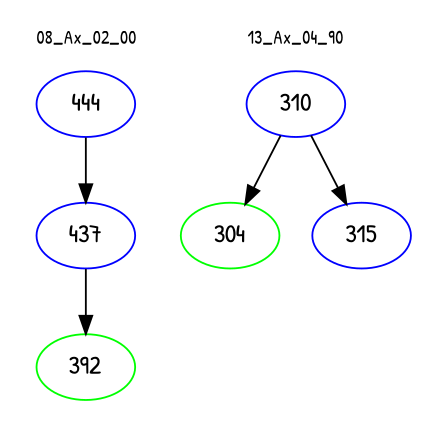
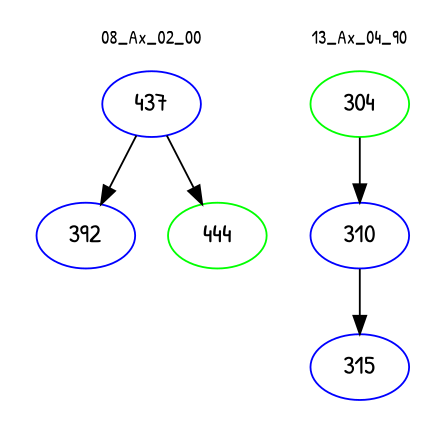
node "444": color blue -> green
edge "444" -> "437": reversed
edge "310" -> "304": reversed
node "392": color green -> blue
